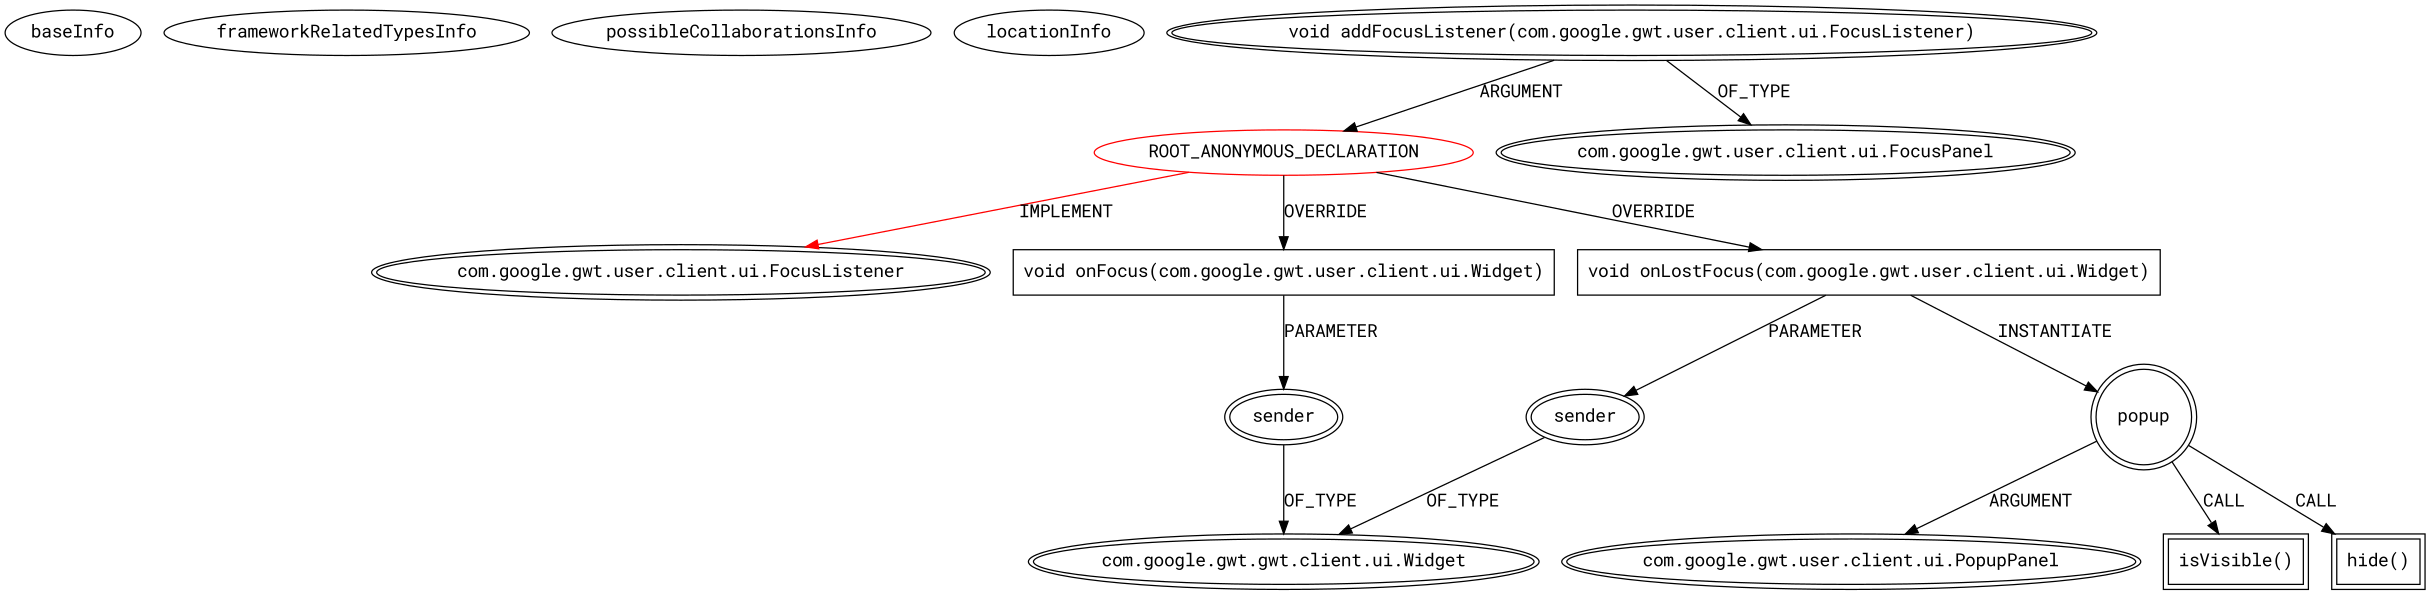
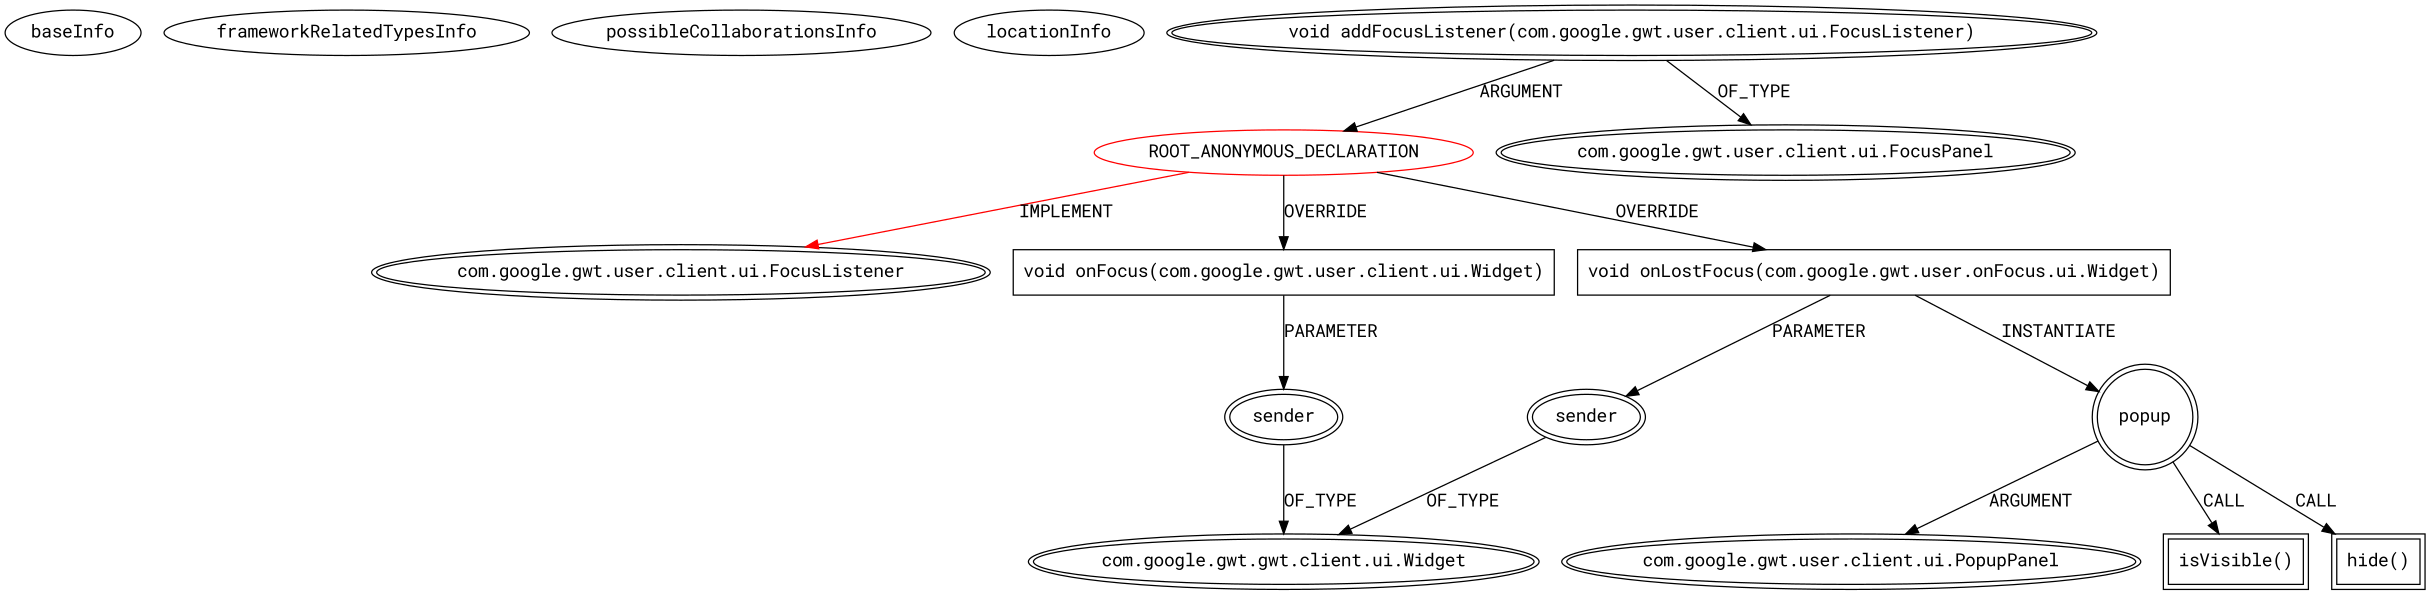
node "void onLostFocus(com.google.gwt.user.client.ui.Widget)": label "void onLostFocus(com.google.gwt.user.client.ui.Widget)" -> "void onLostFocus(com.google.gwt.user.onFocus.ui.Widget)"
